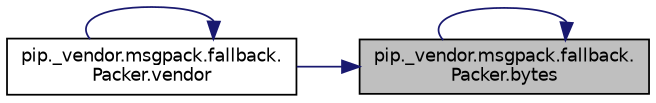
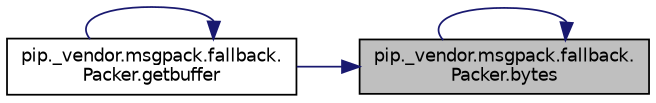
node "pip._vendor.msgpack.fallback. Packer.vendor": label "pip._vendor.msgpack.fallback. Packer.vendor" -> "pip._vendor.msgpack.fallback. Packer.getbuffer"
